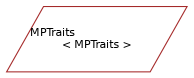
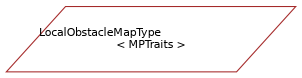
node "MPTraits < MPTraits >": label "MPTraits < MPTraits >" -> "LocalObstacleMapType < MPTraits >"
